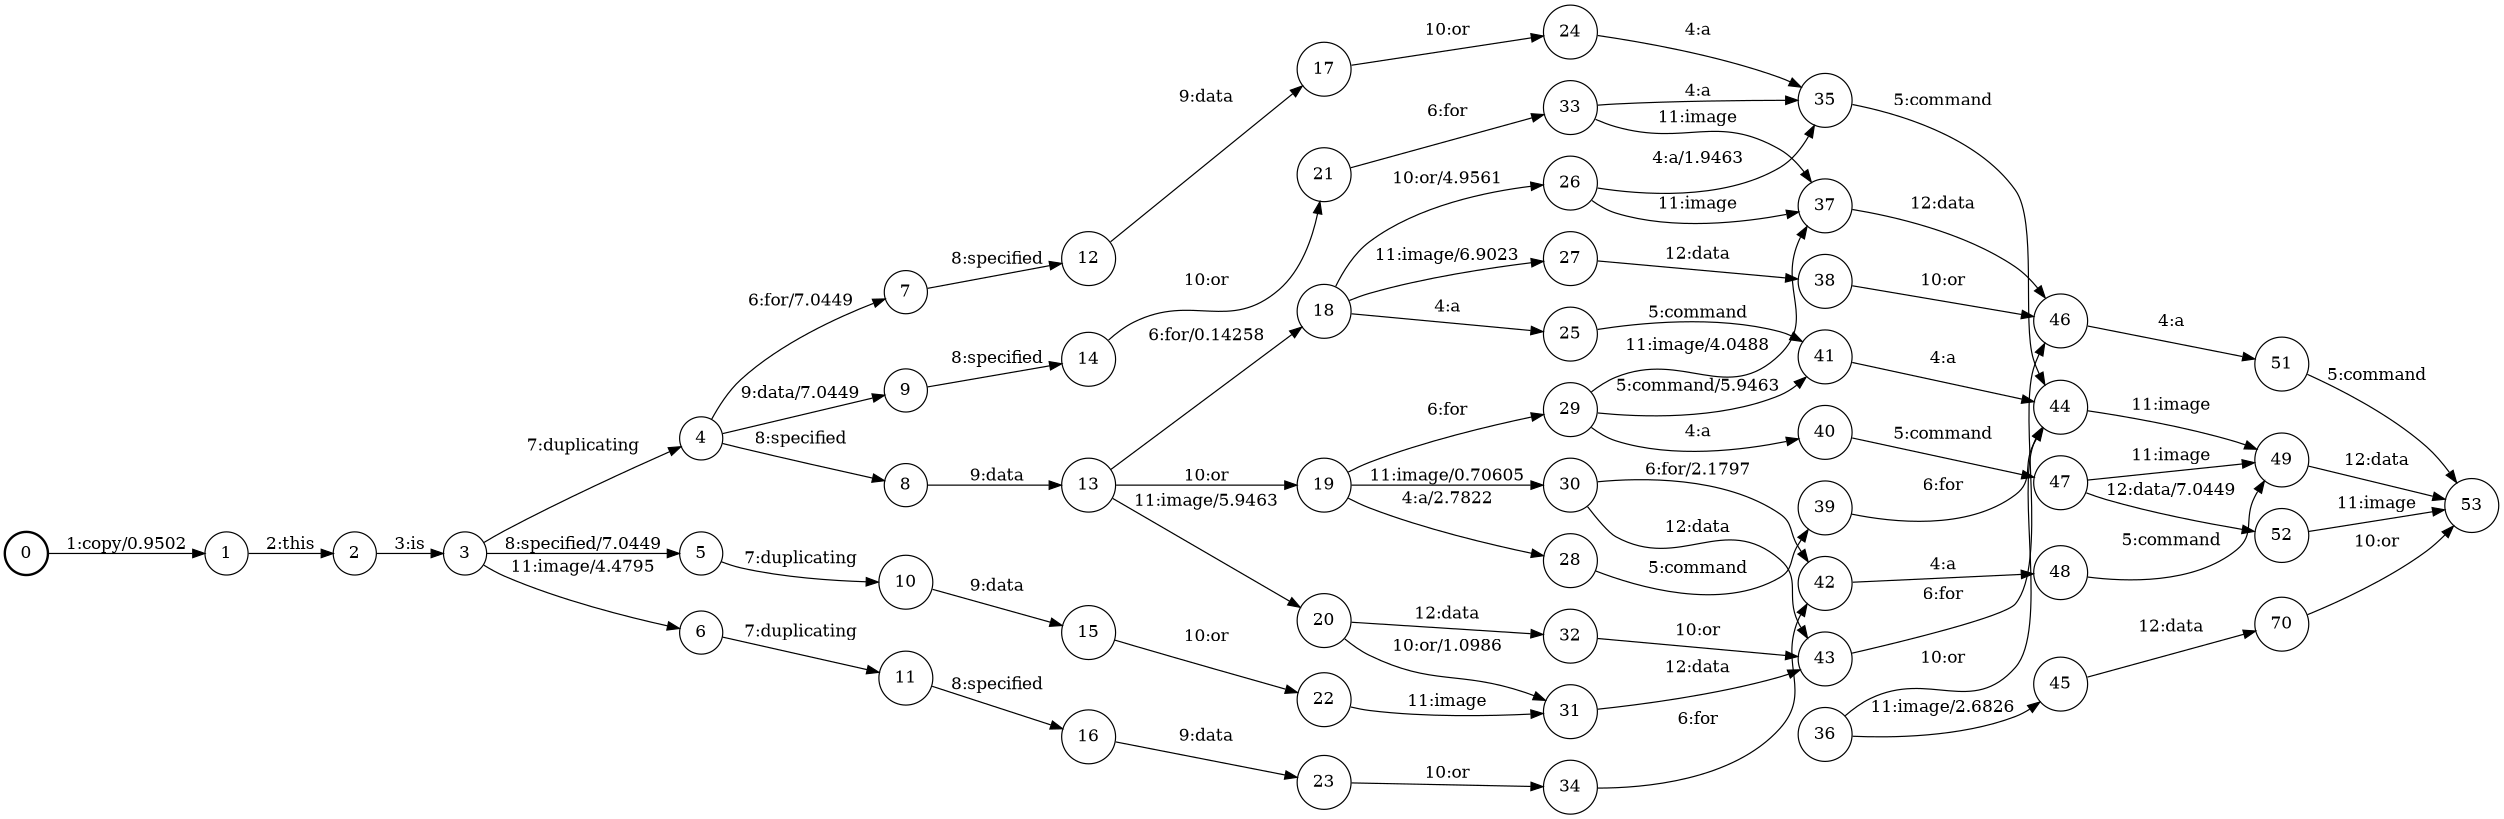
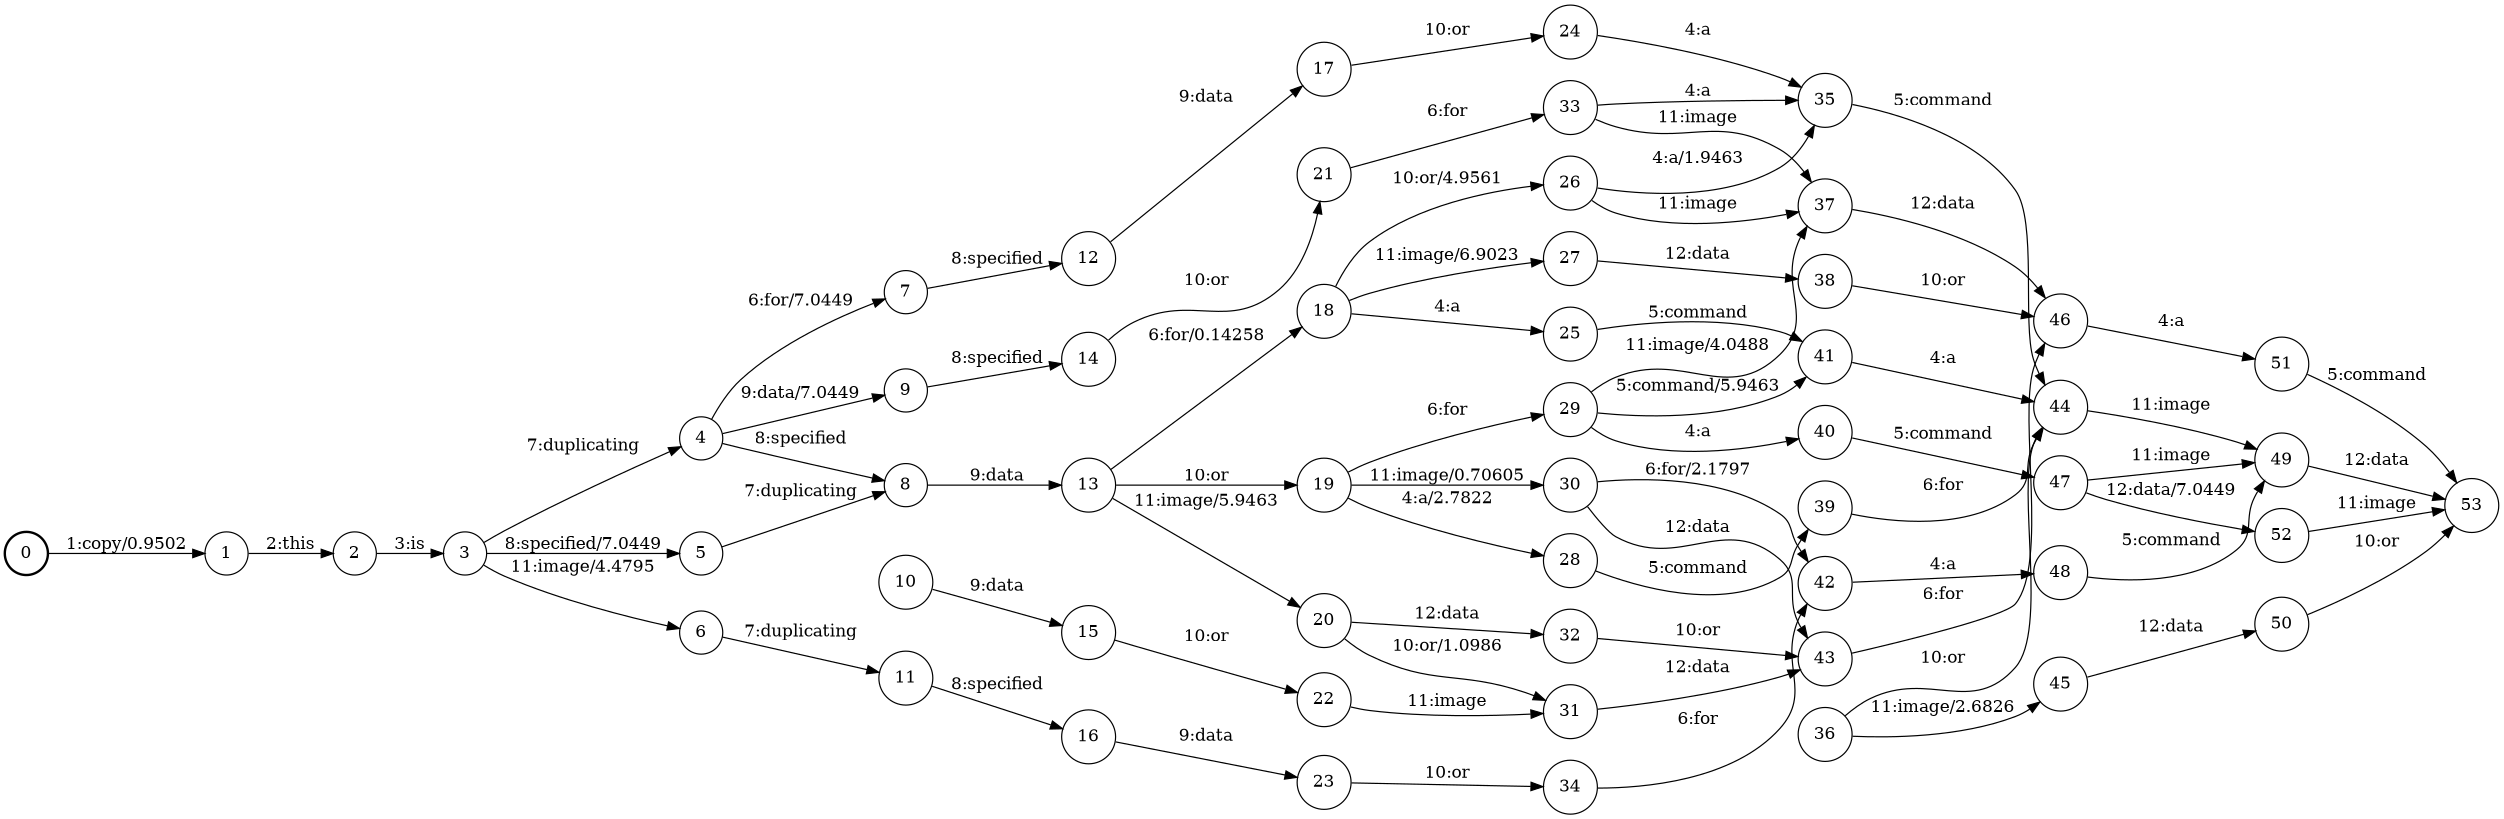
edge "5" -> "10": now "5" -> "8"
node "70": label "70" -> "50"
